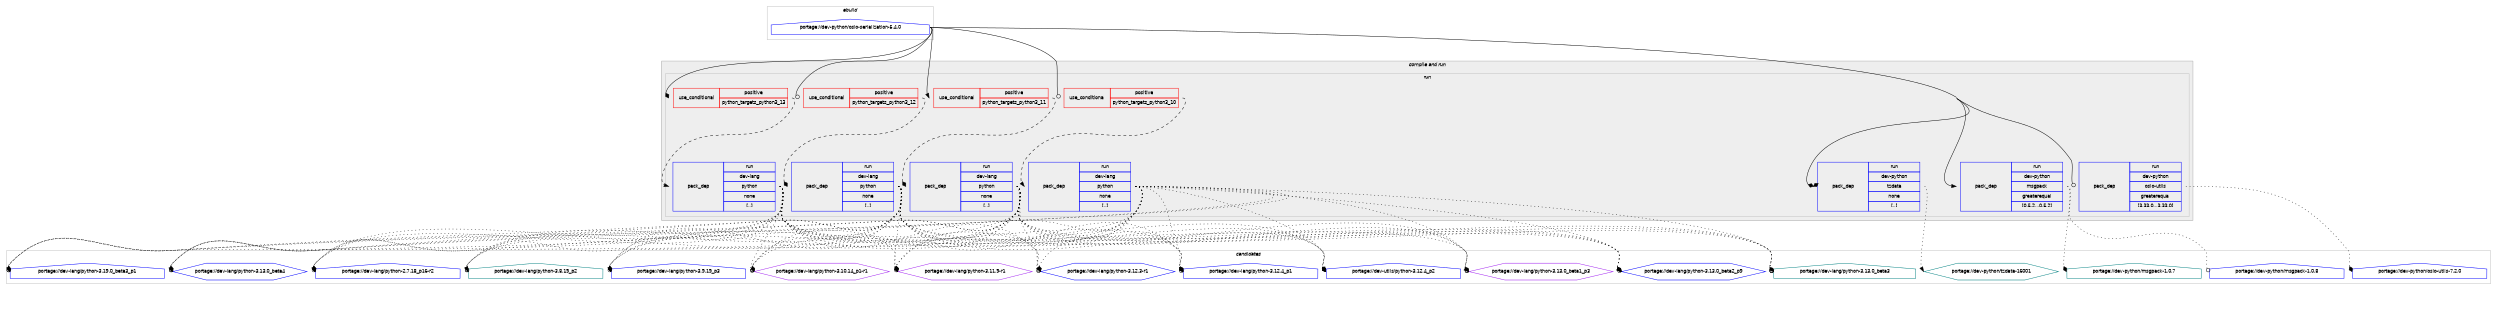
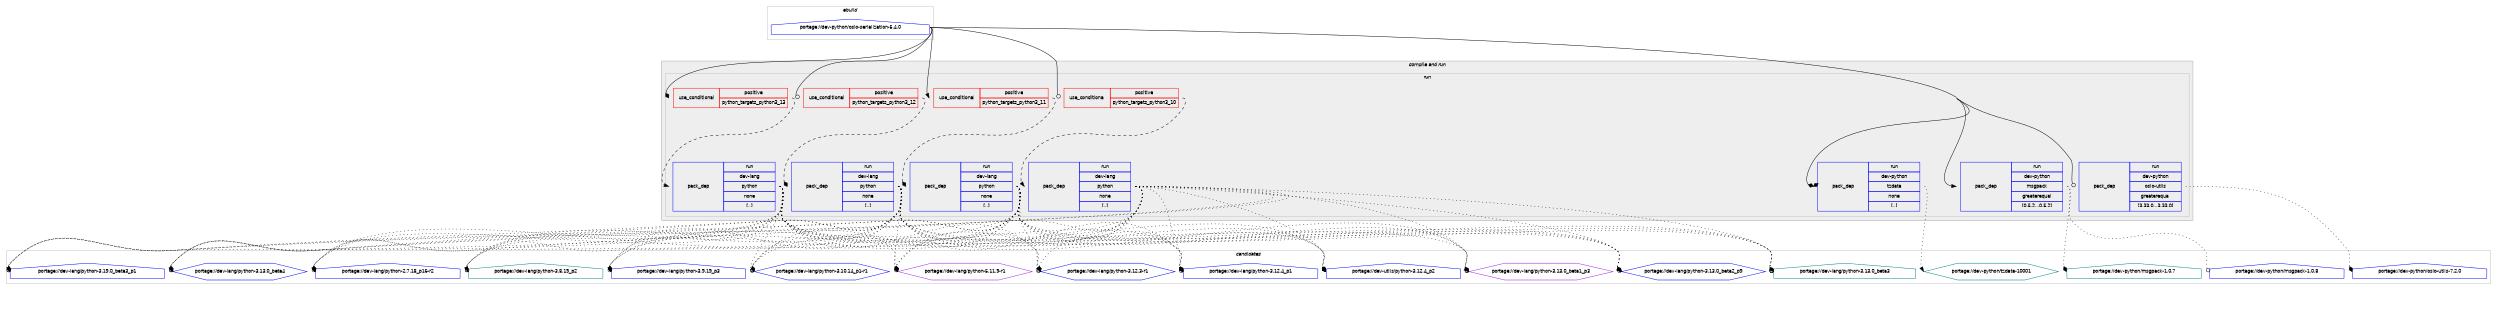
node "portage://dev-lang/python-3.10.14_p1-r1": color purple -> blue
node "portage://dev-lang/python-3.11.9-r1": label "portage://dev-lang/python-3.11.9-r1" -> "portage://dev-lang/python-5.11.9-r1"
node "portage://dev-python/tzdata-16001": label "portage://dev-python/tzdata-16001" -> "portage://dev-python/tzdata-10001"
